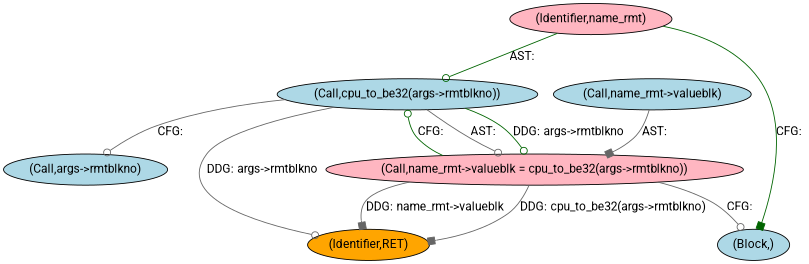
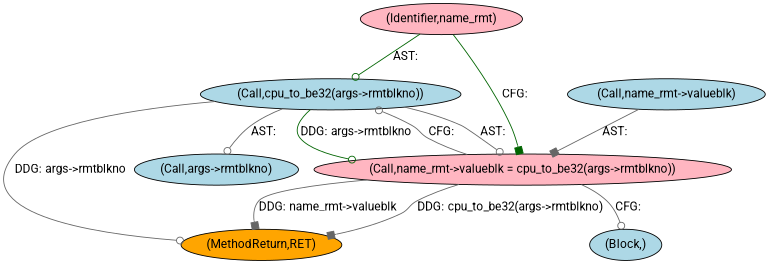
edge "(Identifier,name_rmt)" -> "(Block,)": now "(Identifier,name_rmt)" -> "(Call,name_rmt->valueblk = cpu_to_be32(args->rmtblkno))"
edge "(Call,cpu_to_be32(args->rmtblkno))" -> "(Call,args->rmtblkno)": label "CFG: " -> "AST: "
edge "(Call,name_rmt->valueblk = cpu_to_be32(args->rmtblkno))" -> "(Call,cpu_to_be32(args->rmtblkno))": color darkgreen -> gray40
node "(Identifier,RET)": label "(Identifier,RET)" -> "(MethodReturn,RET)"
